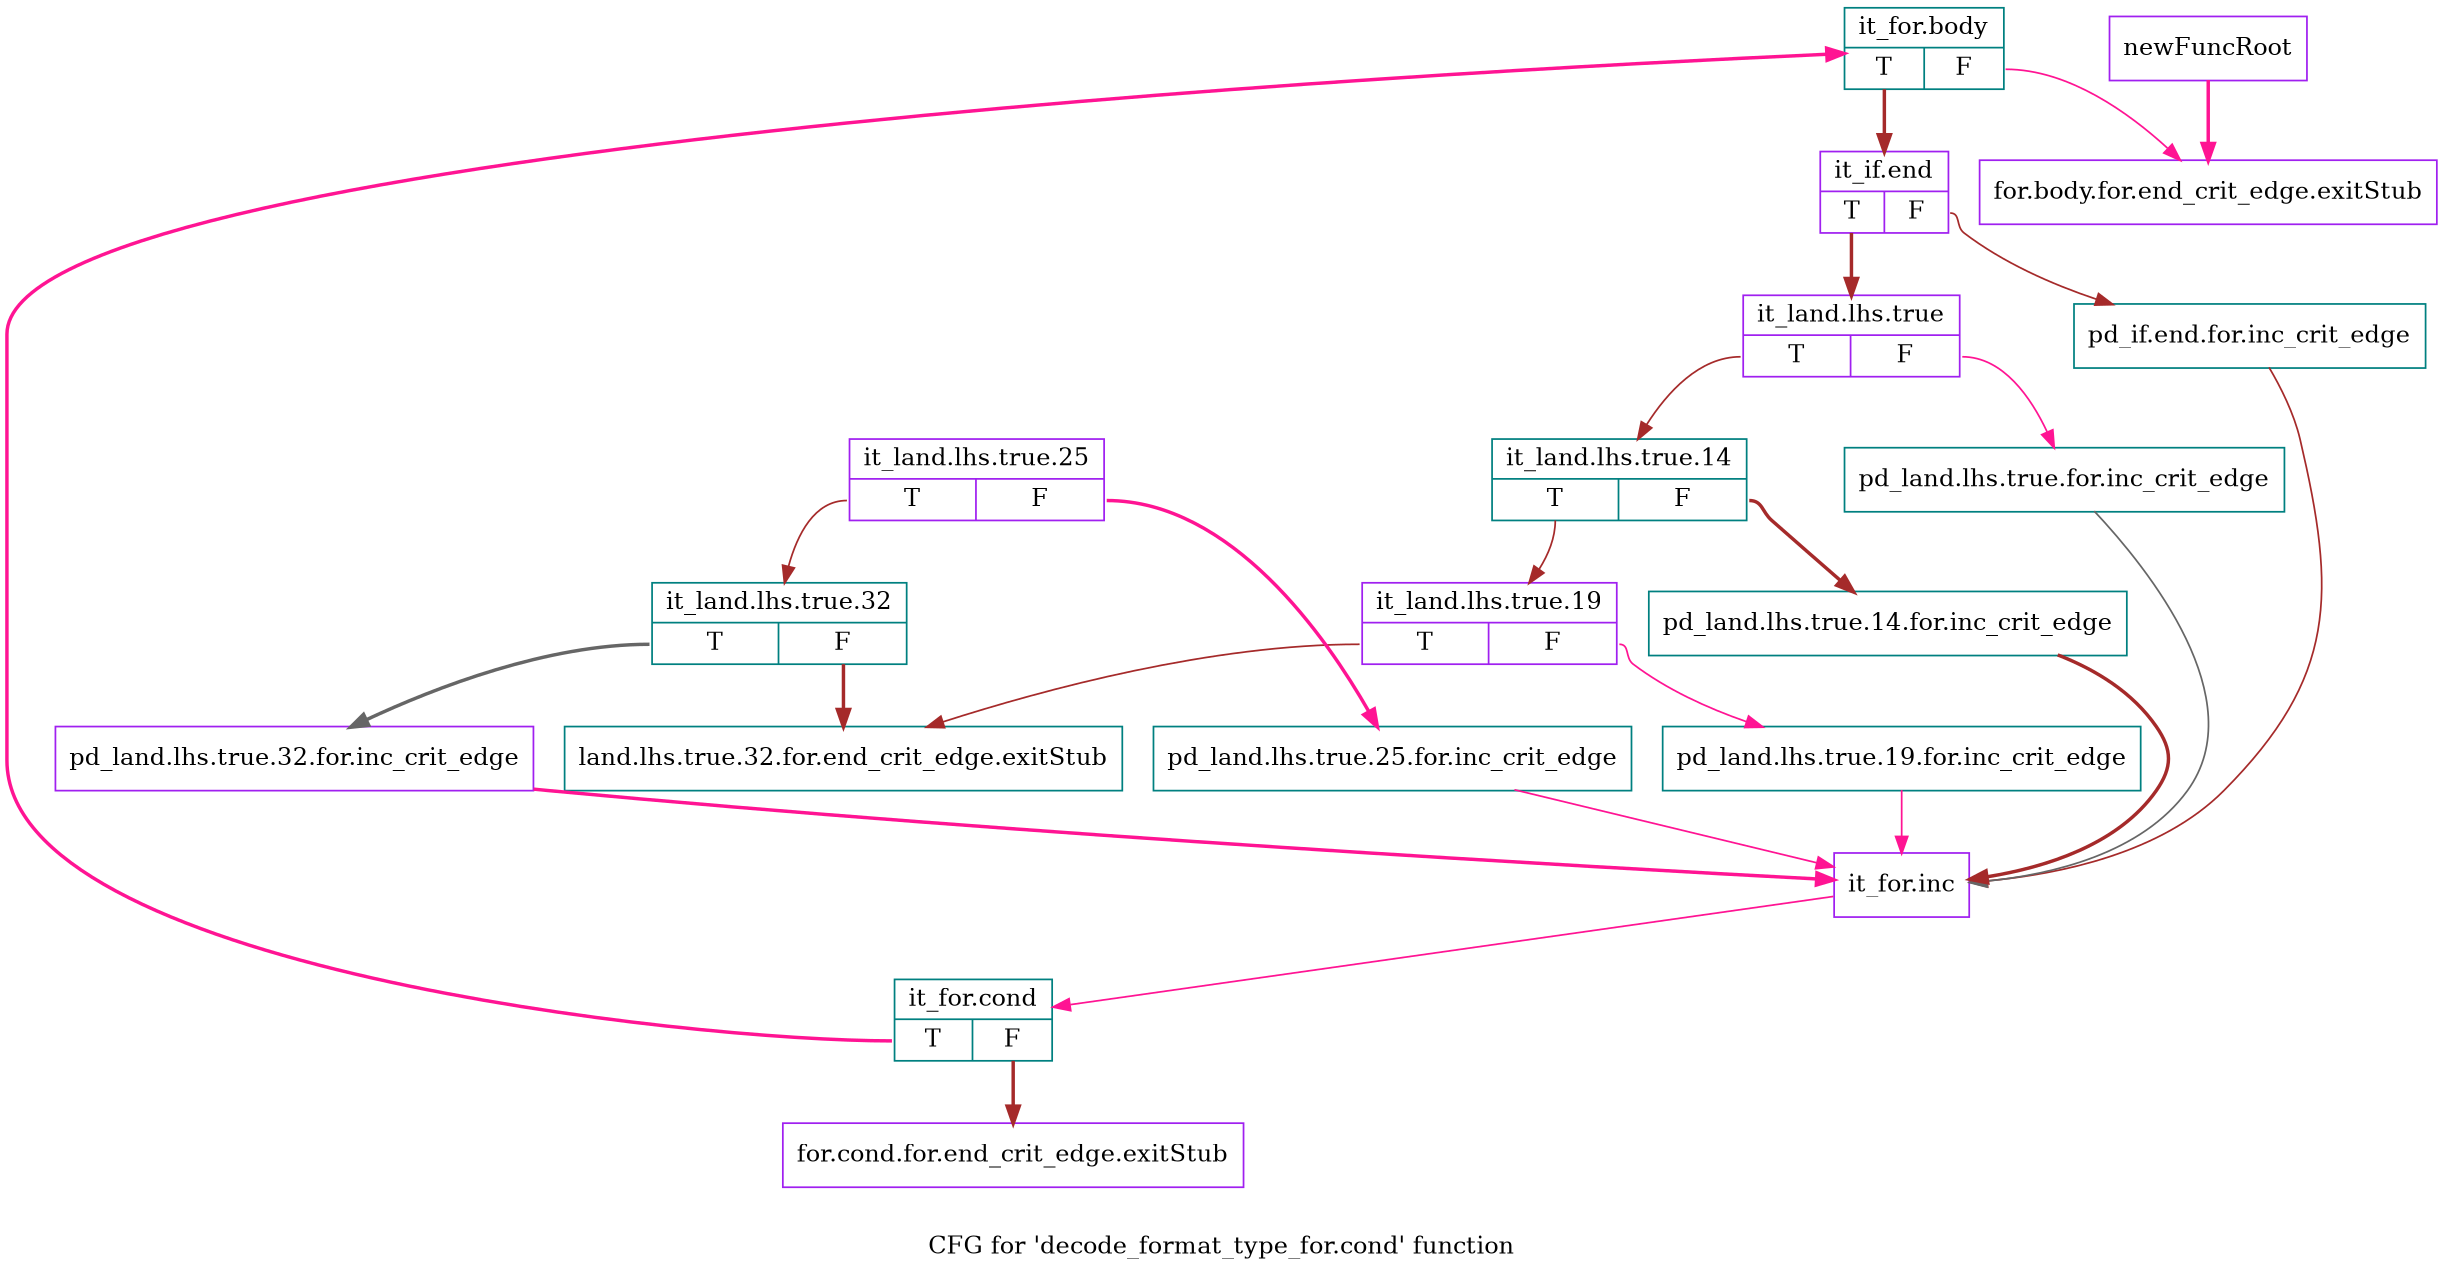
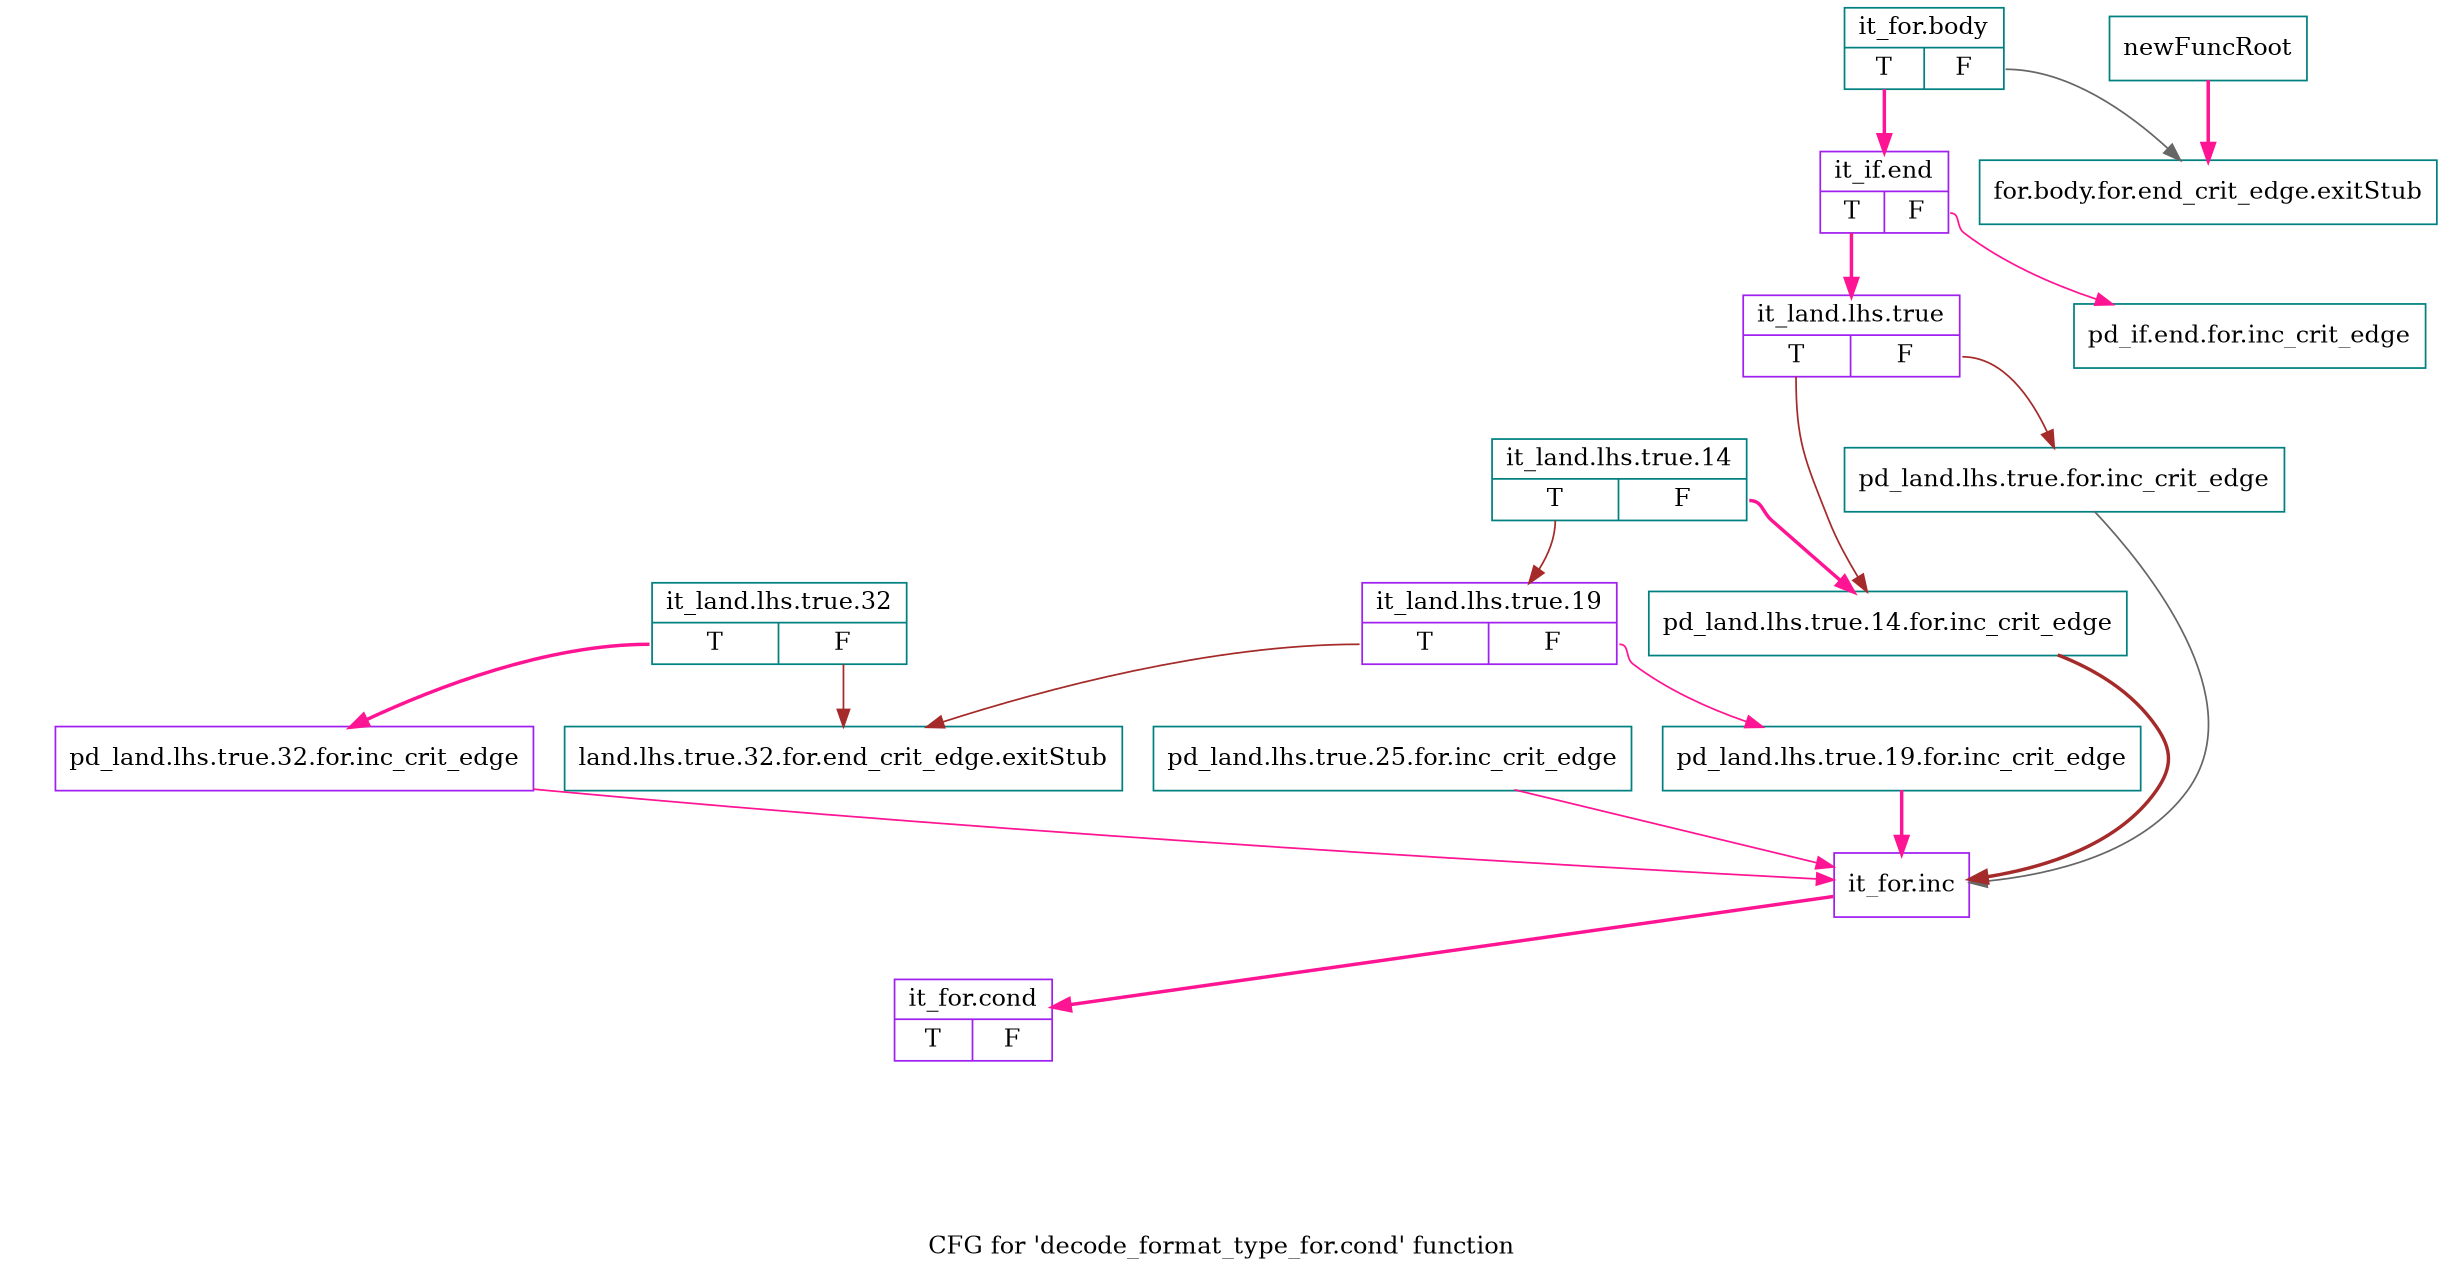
node "newFuncRoot": color purple -> teal
edge "it_for.body" -> "for.body.for.end_crit_edge.exitStub": color deeppink -> gray40
edge "it_for.body" -> "it_if.end": color brown -> deeppink
node "for.body.for.end_crit_edge.exitStub": color purple -> teal
edge "it_for.cond" -> "it_for.body": removed
edge "it_if.end" -> "it_land.lhs.true": color brown -> deeppink
edge "it_if.end" -> "pd_if.end.for.inc_crit_edge": color brown -> deeppink
edge "it_land.lhs.true" -> "it_land.lhs.true.14": now "it_land.lhs.true" -> "pd_land.lhs.true.14.for.inc_crit_edge"
edge "it_land.lhs.true" -> "pd_land.lhs.true.for.inc_crit_edge": color deeppink -> brown
node "it_land.lhs.true.25": removed
edge "it_land.lhs.true.14" -> "pd_land.lhs.true.14.for.inc_crit_edge": color brown -> deeppink
edge "it_land.lhs.true.32" -> "pd_land.lhs.true.32.for.inc_crit_edge": color gray40 -> deeppink
edge "it_land.lhs.true.32" -> "land.lhs.true.32.for.end_crit_edge.exitStub": style bold -> solid
edge "pd_if.end.for.inc_crit_edge" -> "it_for.inc": removed
edge "pd_land.lhs.true.19.for.inc_crit_edge" -> "it_for.inc": style solid -> bold
edge "pd_land.lhs.true.32.for.inc_crit_edge" -> "it_for.inc": style bold -> solid
edge "it_for.inc" -> "it_for.cond": style solid -> bold
node "it_for.cond": color teal -> purple
node "for.cond.for.end_crit_edge.exitStub": removed
